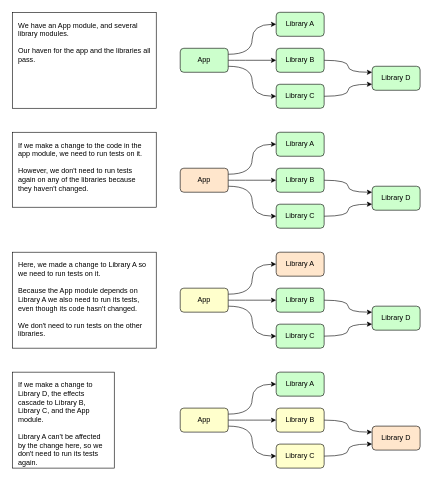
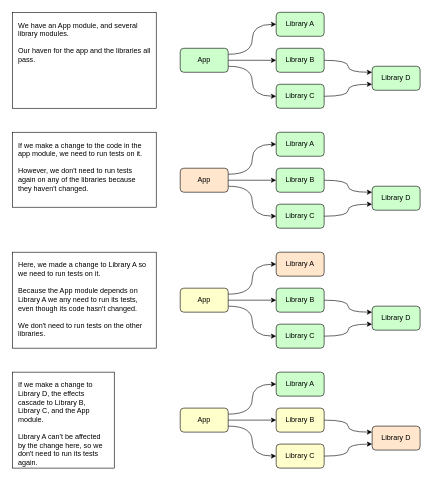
node "Here, we made a change to Library A so we need to run tests on it. Because the App module depends on Library A we also need to run its tests, even though its code hasn't changed. We don't need to run tests on the other libraries.": label "Here, we made a change to Library A so we need to run tests on it. Because the App module depends on Library A we also need to run its tests, even though its code hasn't changed. We don't need to run tests on the other libraries." -> "Here, we made a change to Library A so we need to run tests on it. Because the App module depends on Library A we any need to run its tests, even though its code hasn't changed. We don't need to run tests on the other libraries."
